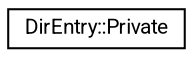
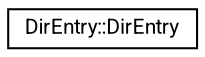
node "DirEntry::Private": label "DirEntry::Private" -> "DirEntry::DirEntry"
